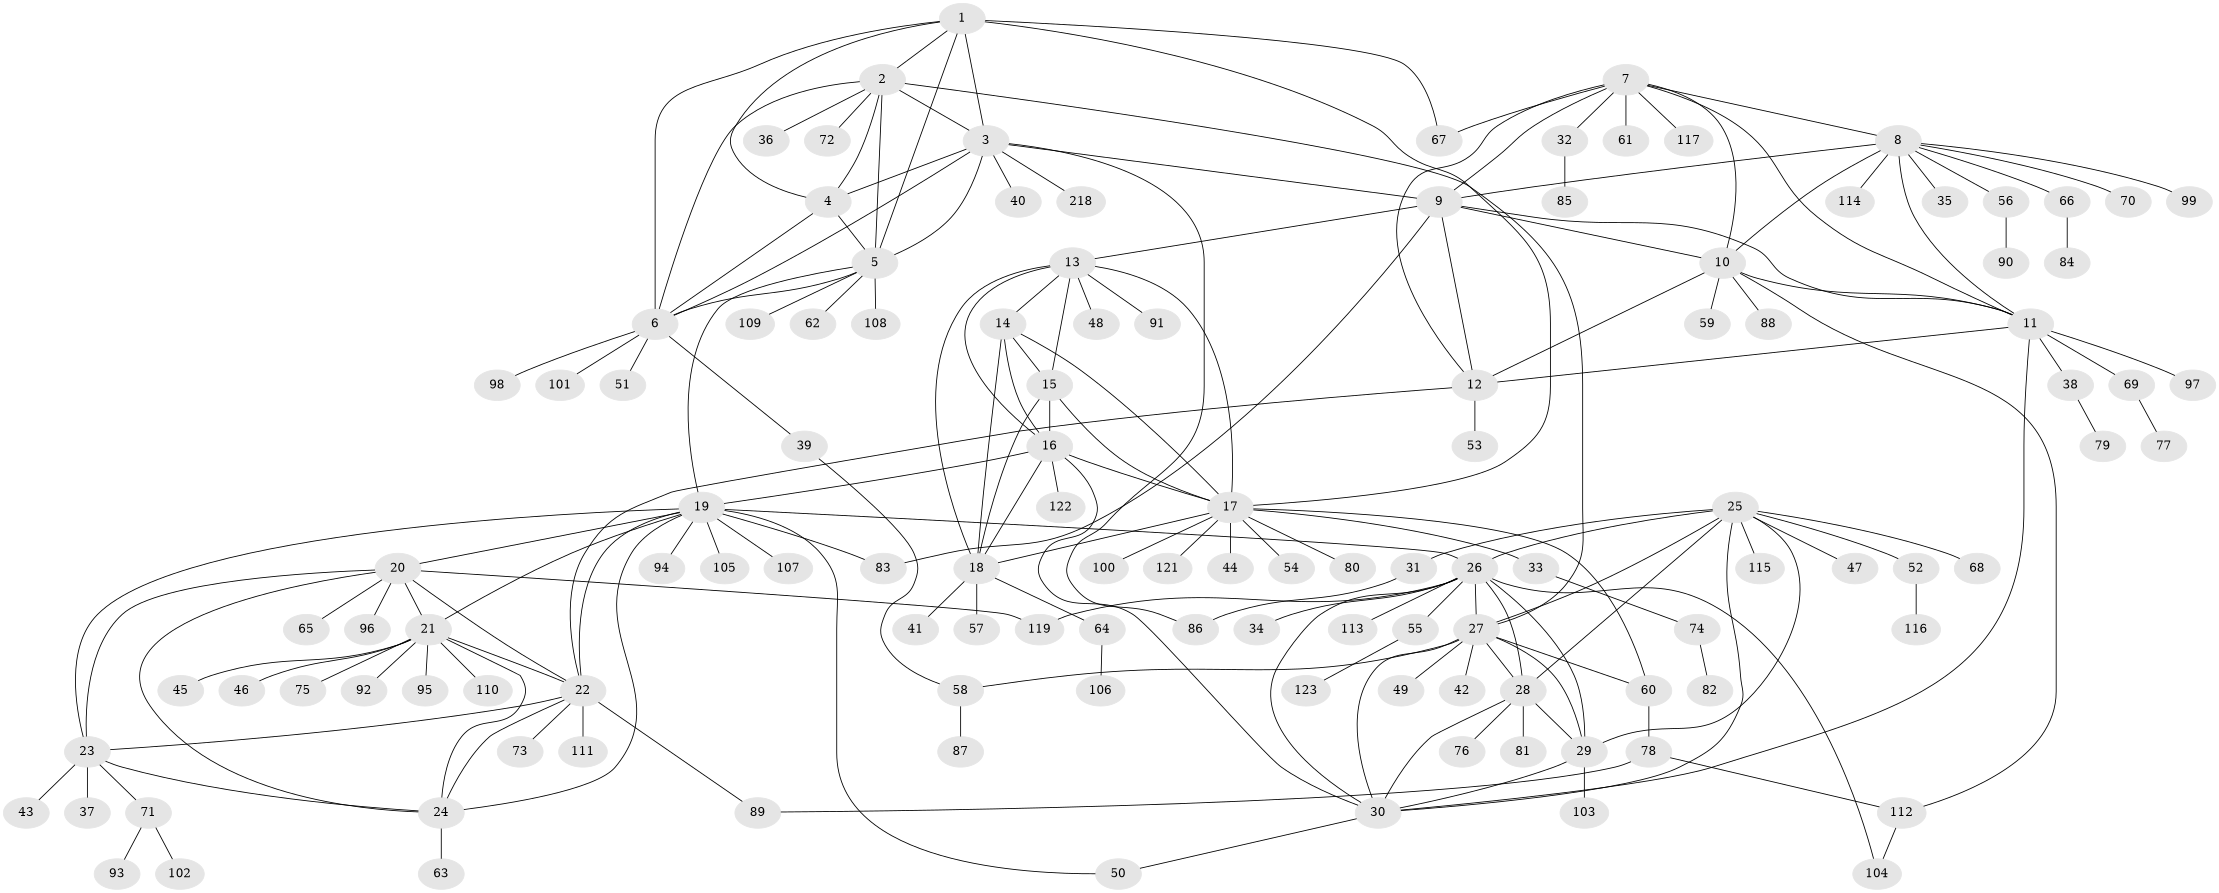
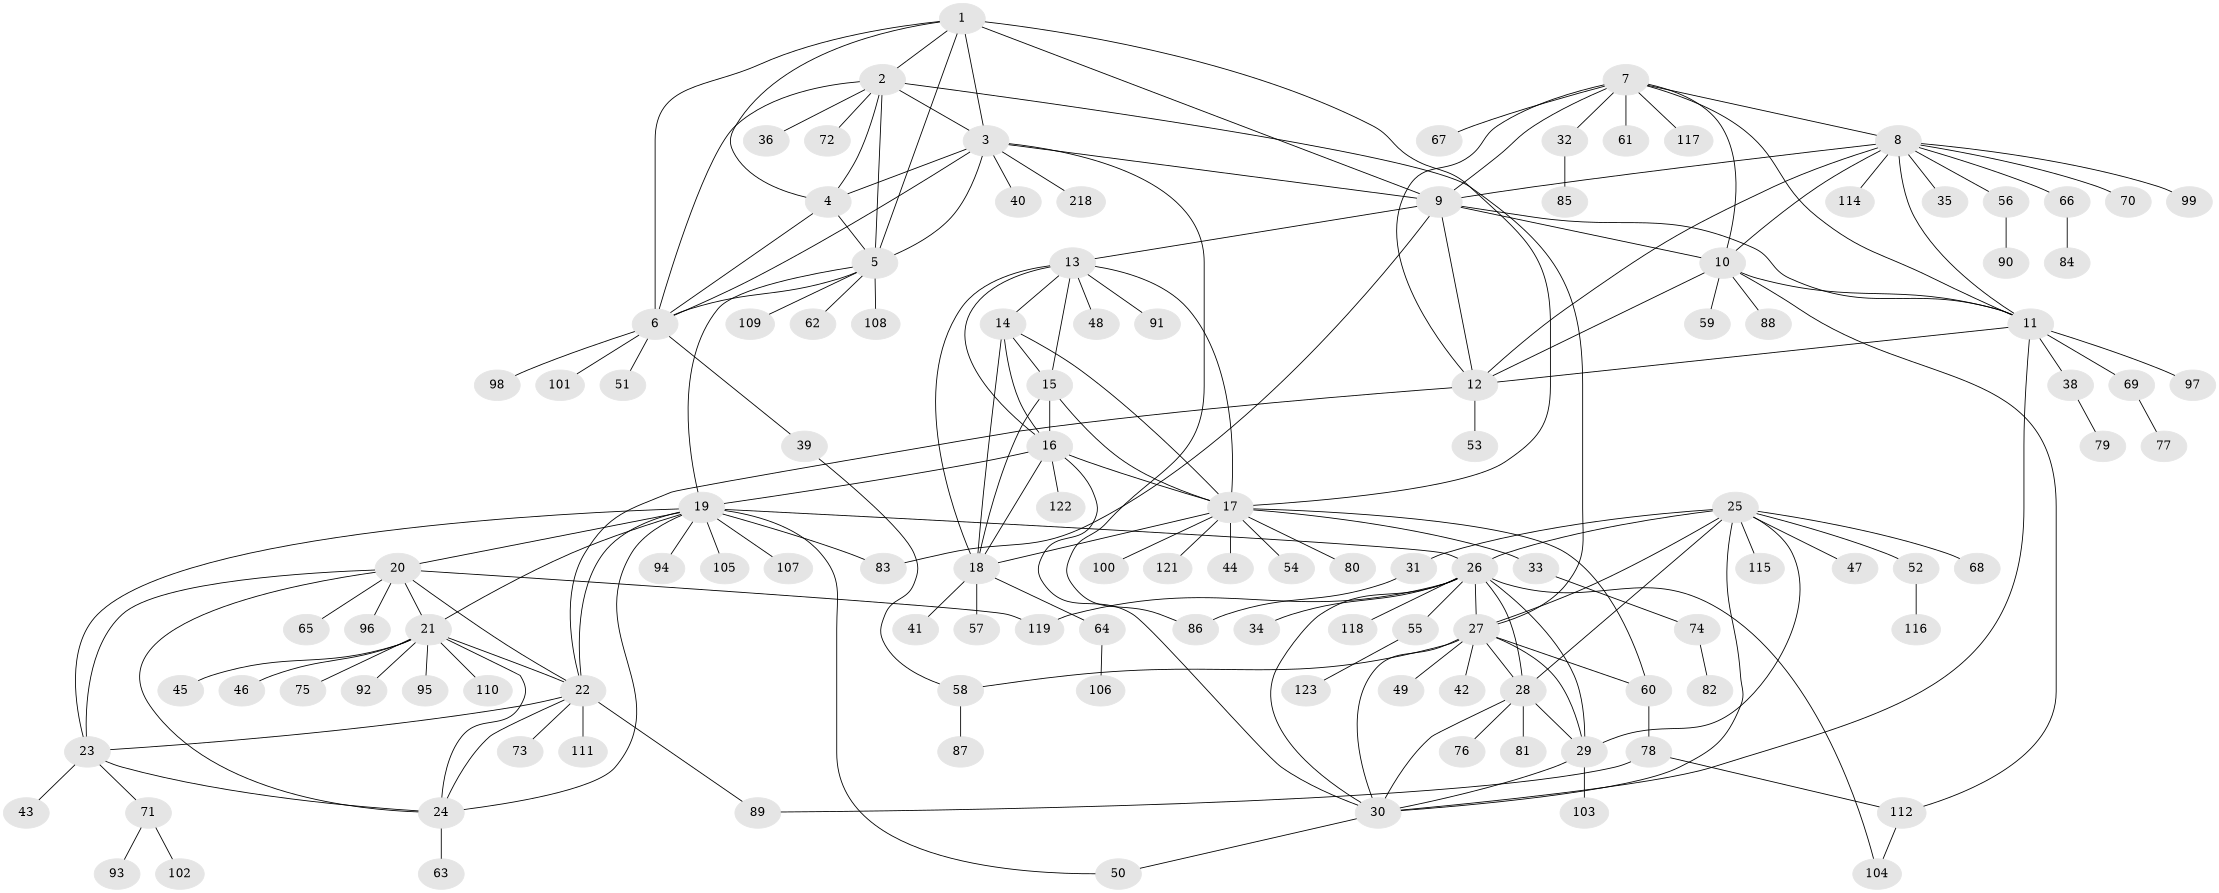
edge "1" -- "67": now "1" -- "9"
edge "8" -- "12": added
node "113": label "113" -> "118"
node "37": removed
